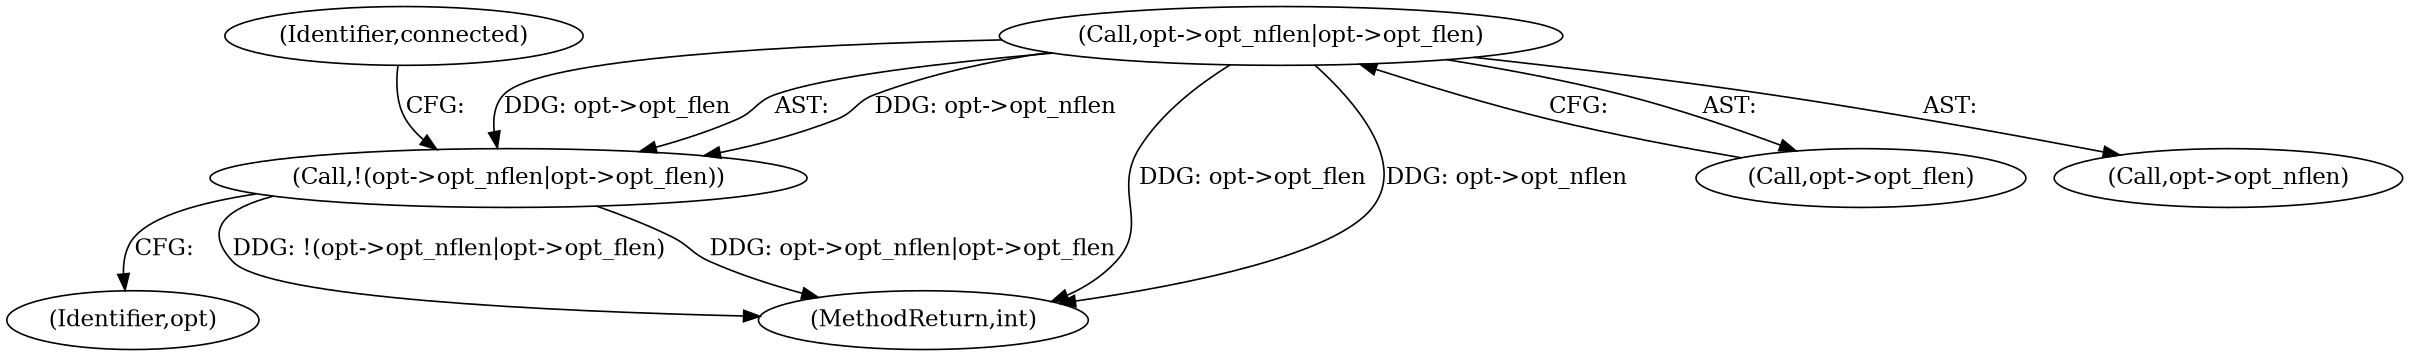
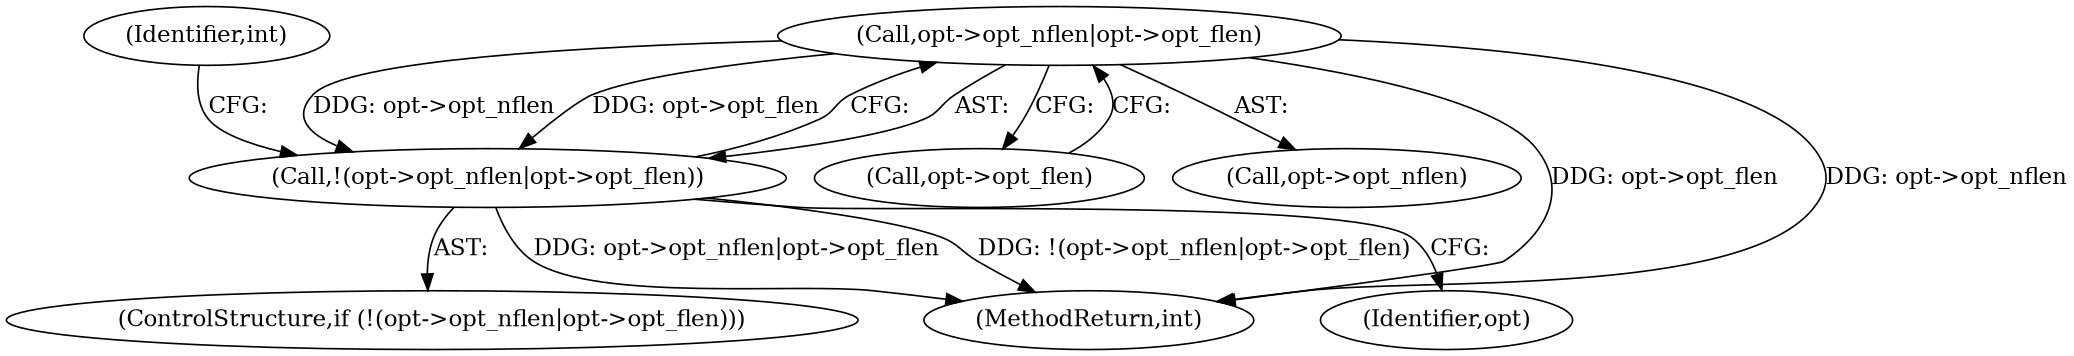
node "(Identifier,connected)": label "(Identifier,connected)" -> "(Identifier,int)"
edge "(Call,opt->opt_nflen|opt->opt_flen)" -> "(Call,opt->opt_flen)": label "AST: " -> "CFG: "
edge "(Call,!(opt->opt_nflen|opt->opt_flen))" -> "(Call,opt->opt_nflen|opt->opt_flen)": added, label "CFG:"
node "(ControlStructure,if (!(opt->opt_nflen|opt->opt_flen)))": added
